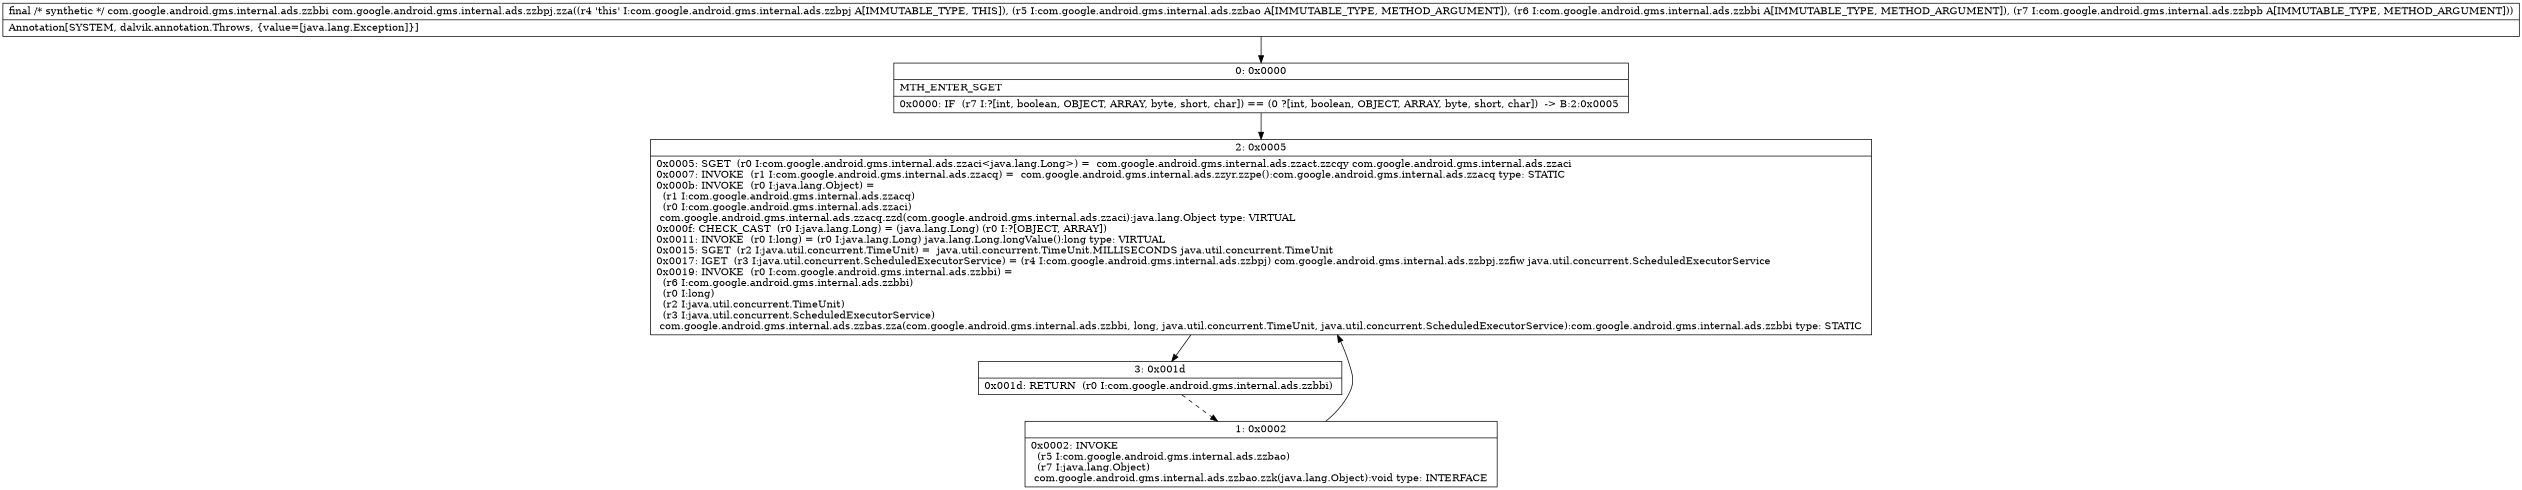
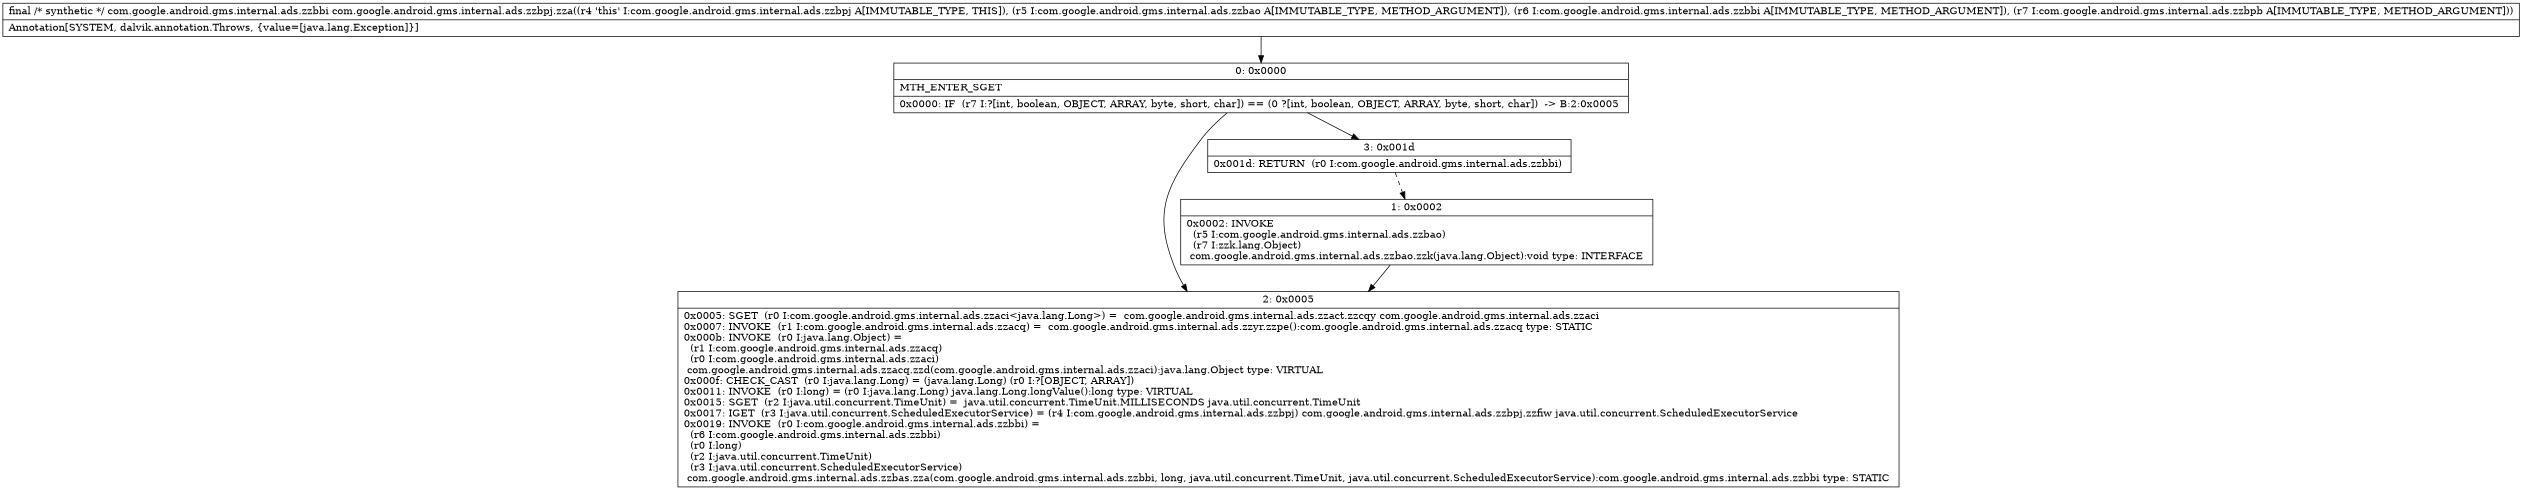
edge "2: 0x0005" -> "3: 0x001d": now "0: 0x0000" -> "3: 0x001d"
node "1: 0x0002": text "(r7 I:java.lang.Object)" -> "(r7 I:zzk.lang.Object)"
